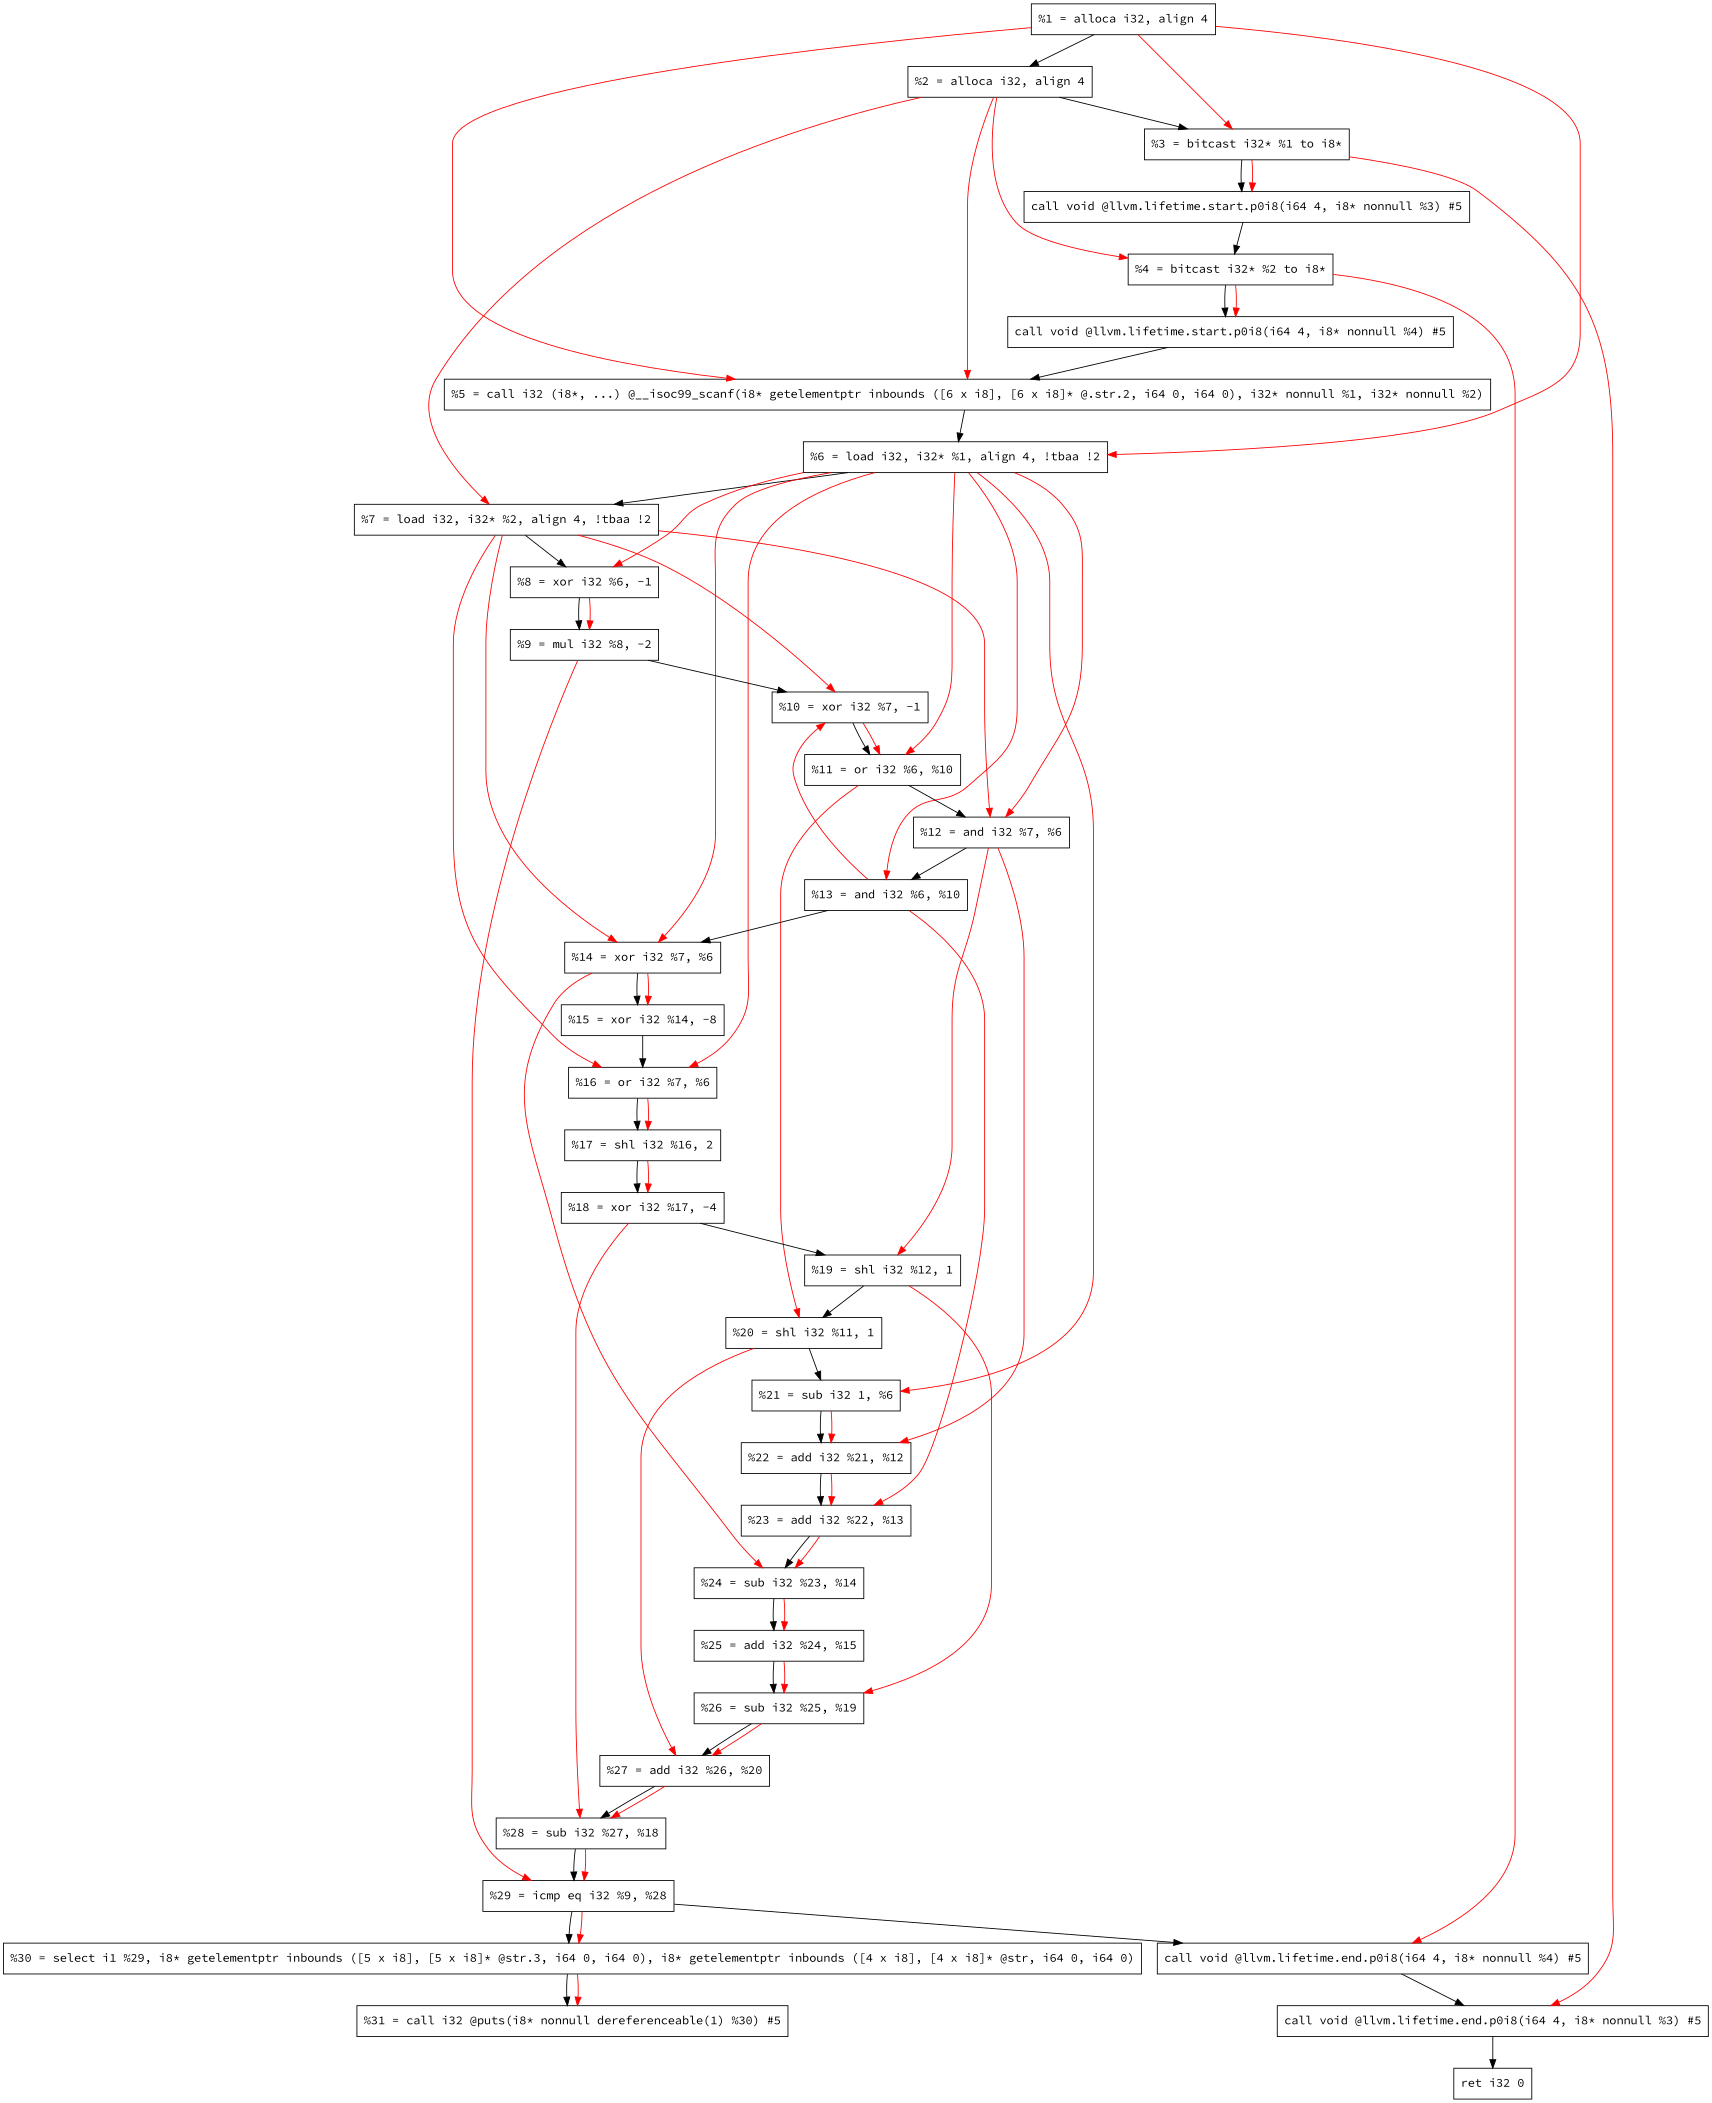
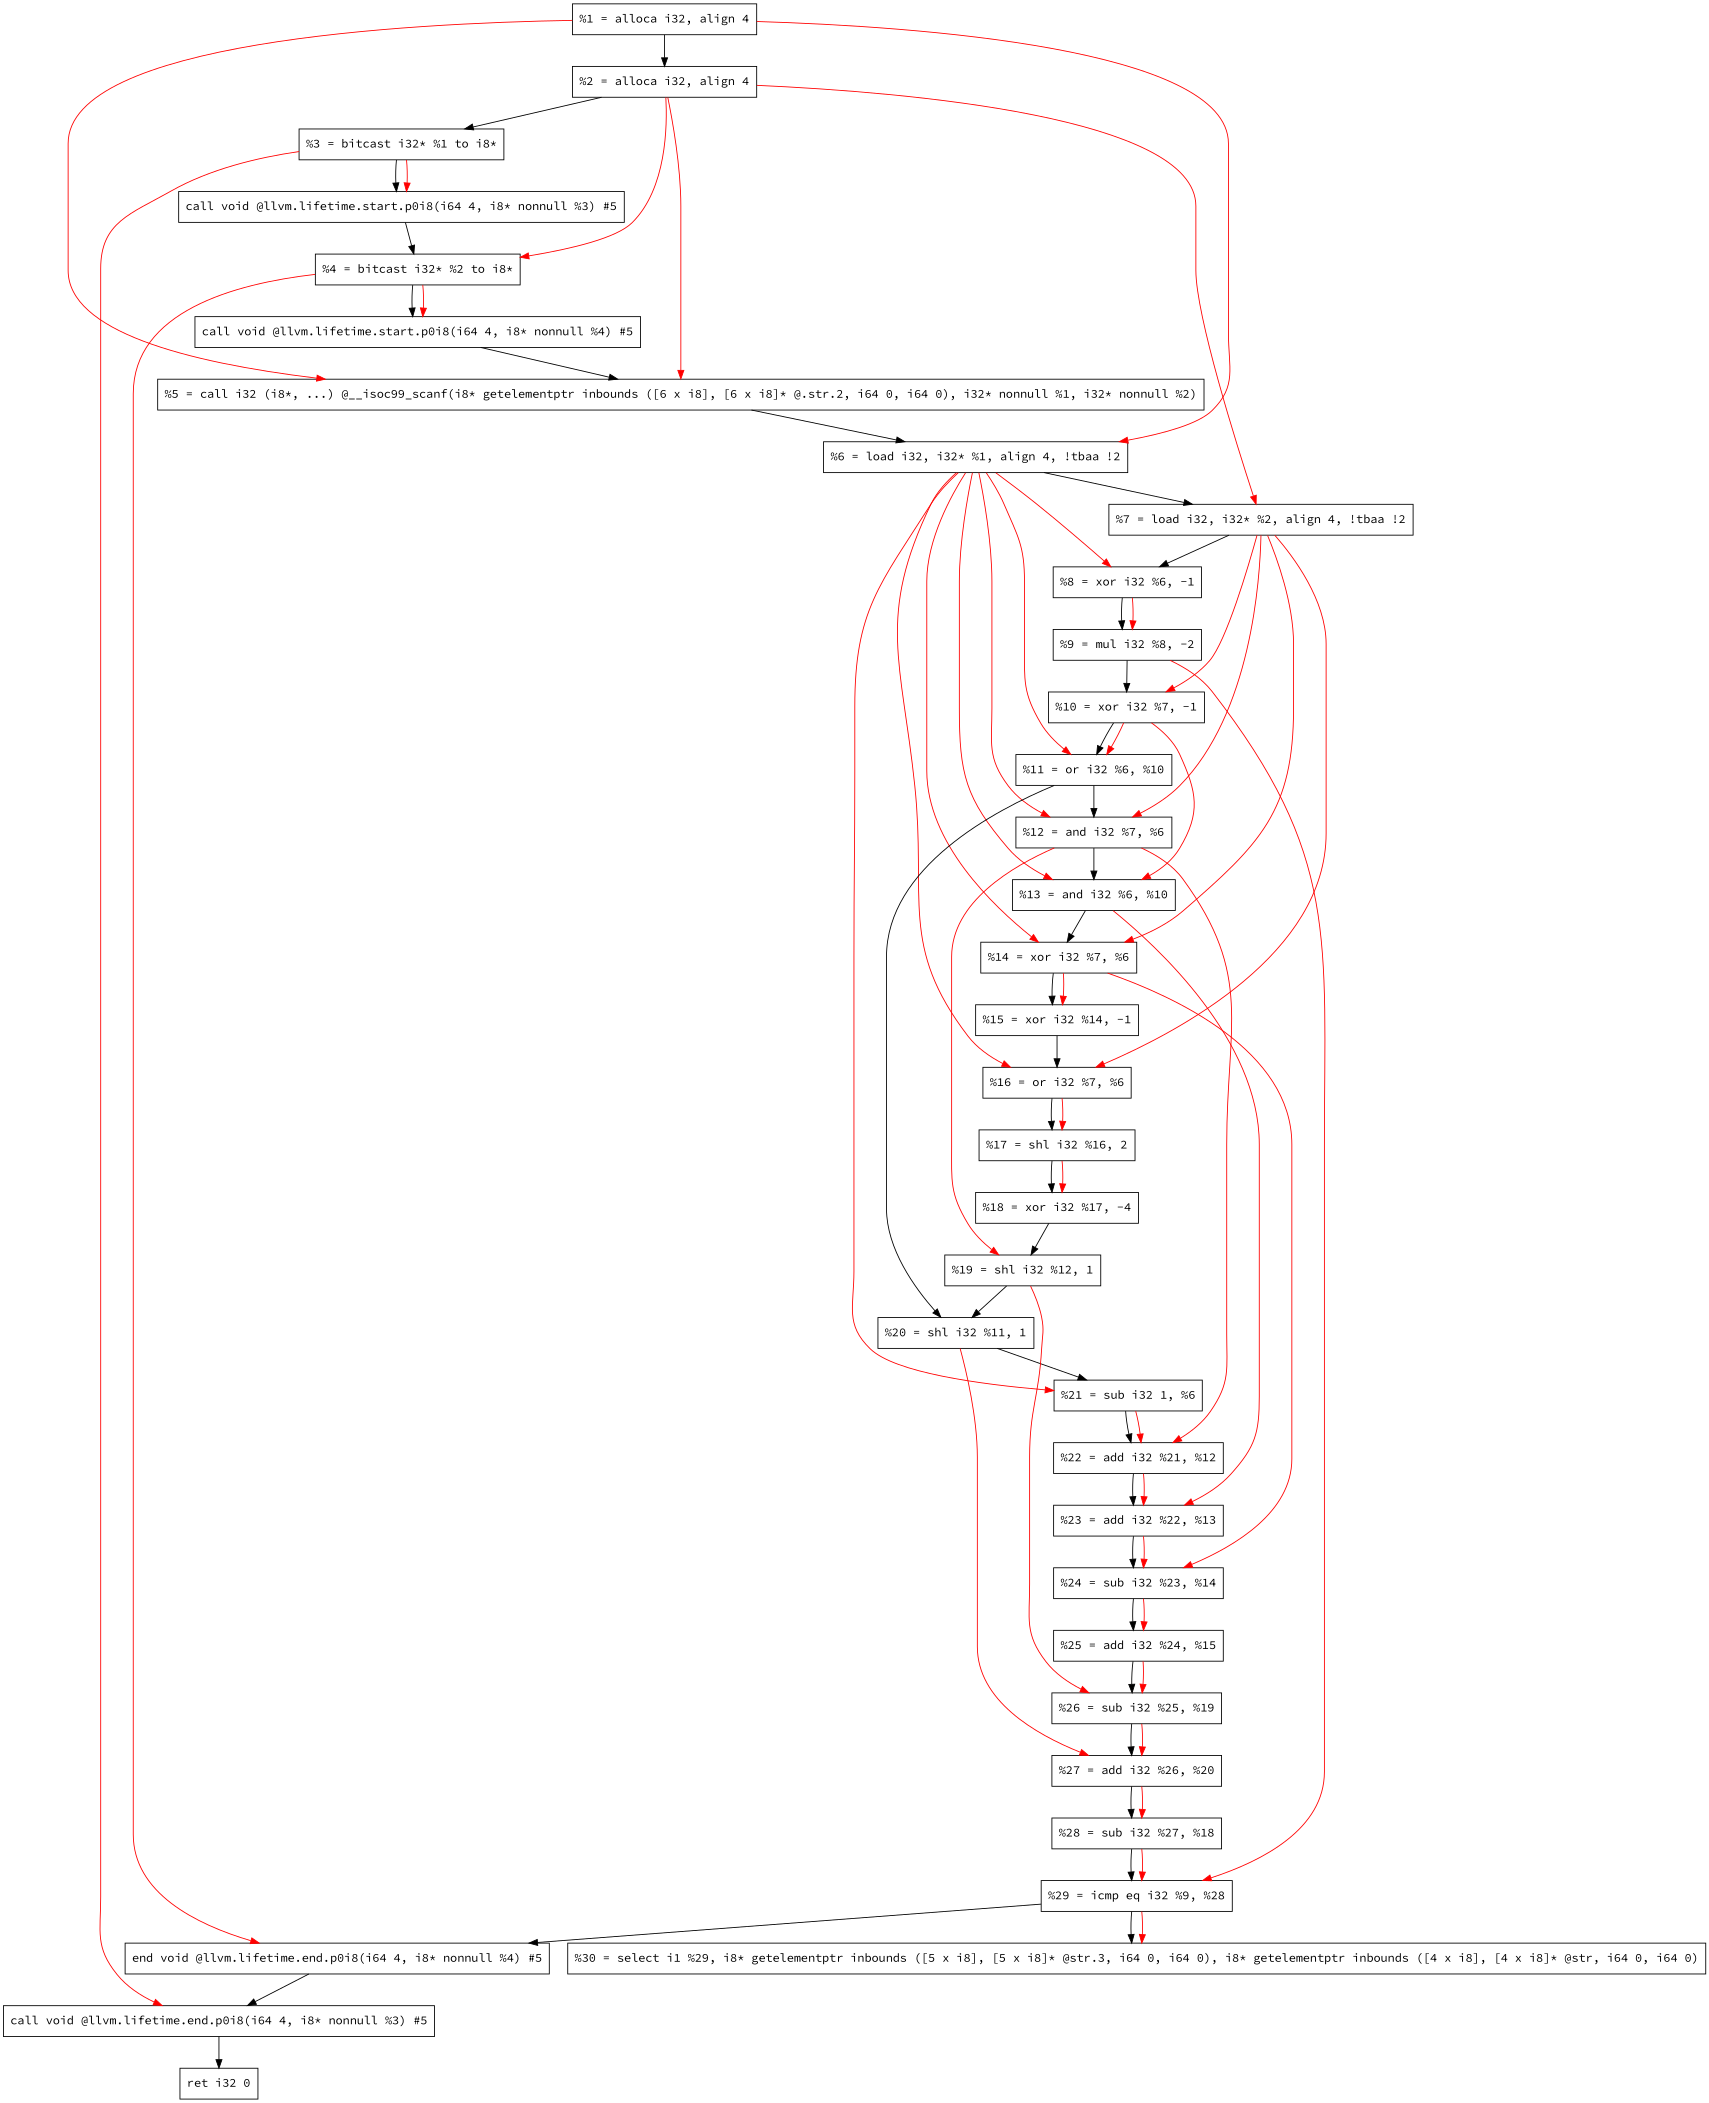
edge "%1 = alloca i32, align 4" -> "%3 = bitcast i32* %1 to i8*": removed
edge "%13 = and i32 %6, %10" -> "%10 = xor i32 %7, -1": reversed
node "%15 = xor i32 %14, -8": label "%15 = xor i32 %14, -8" -> "%15 = xor i32 %14, -1"
edge "%11 = or i32 %6, %10" -> "%20 = shl i32 %11, 1": color red -> black
edge "%18 = xor i32 %17, -4" -> "%28 = sub i32 %27, %18": removed
node "call void @llvm.lifetime.end.p0i8(i64 4, i8* nonnull %4) #5": label "call void @llvm.lifetime.end.p0i8(i64 4, i8* nonnull %4) #5" -> "end void @llvm.lifetime.end.p0i8(i64 4, i8* nonnull %4) #5"
node "%31 = call i32 @puts(i8* nonnull dereferenceable(1) %30) #5": removed
